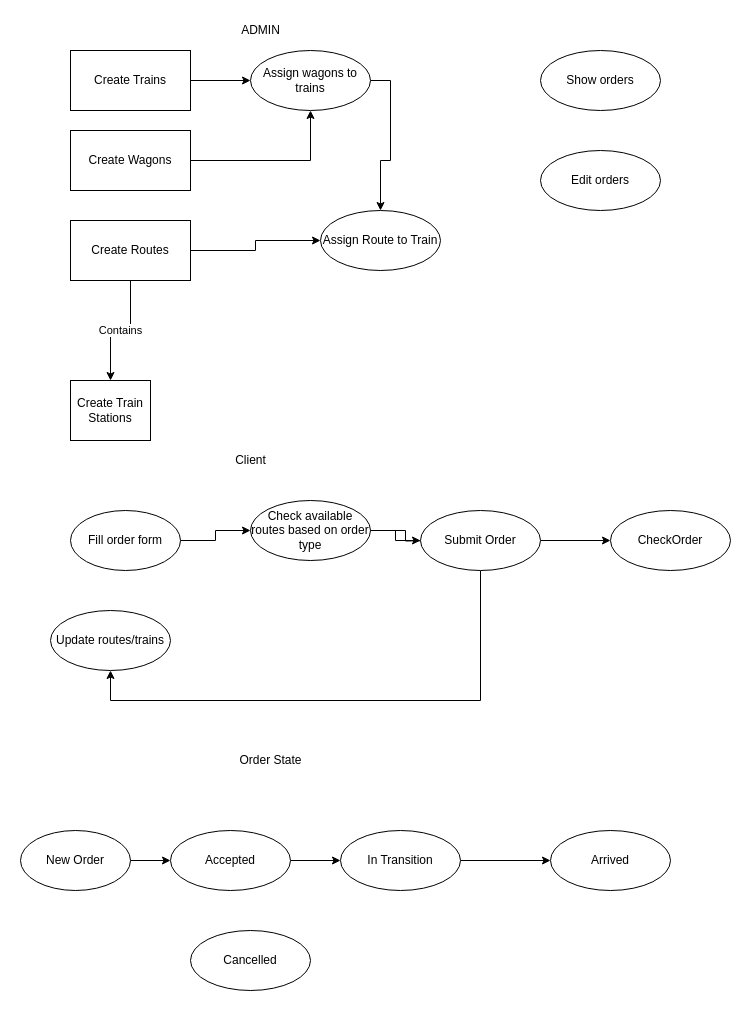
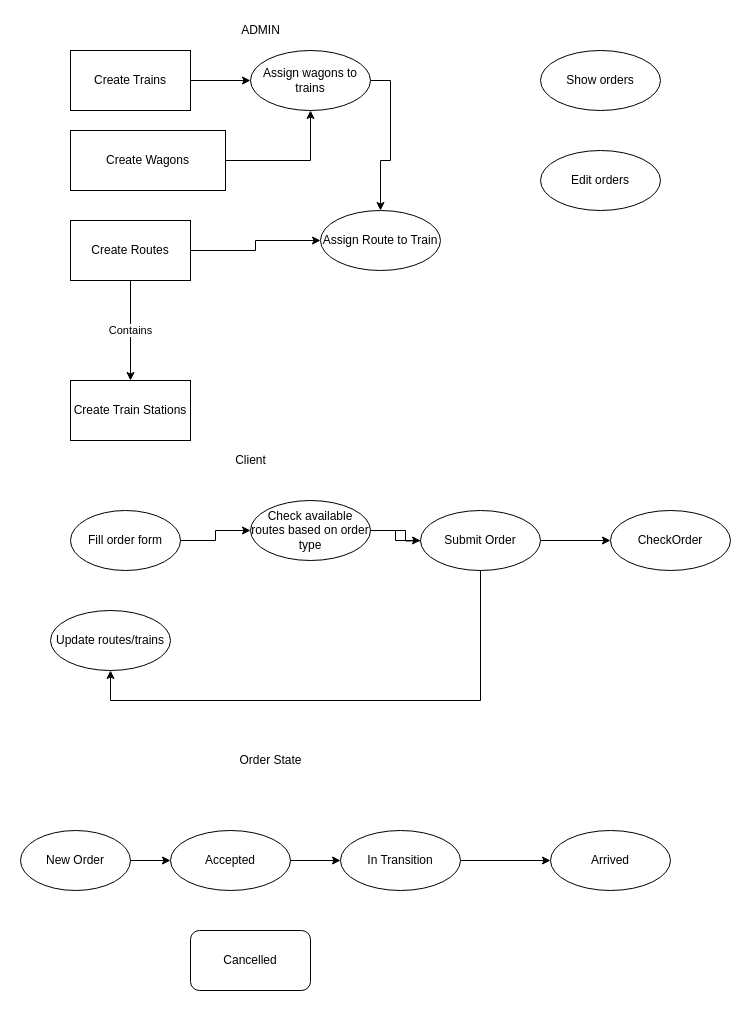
node "Create Wagons": size 120x60 -> 155x60
node "Create Train Stations": size 80x60 -> 120x60
node "Cancelled": shape ellipse -> rounded rectangle
